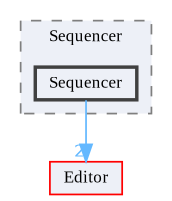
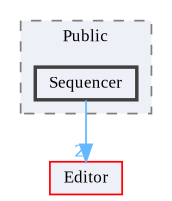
cluster "Sequencer": label "Sequencer" -> "Public"
